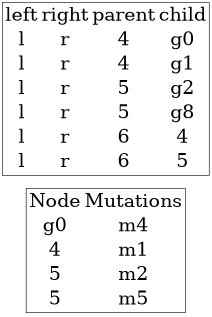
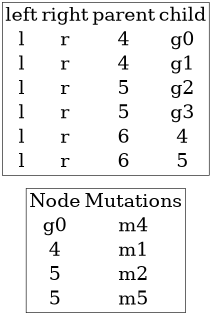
node "left": text "g8" -> "g3"
